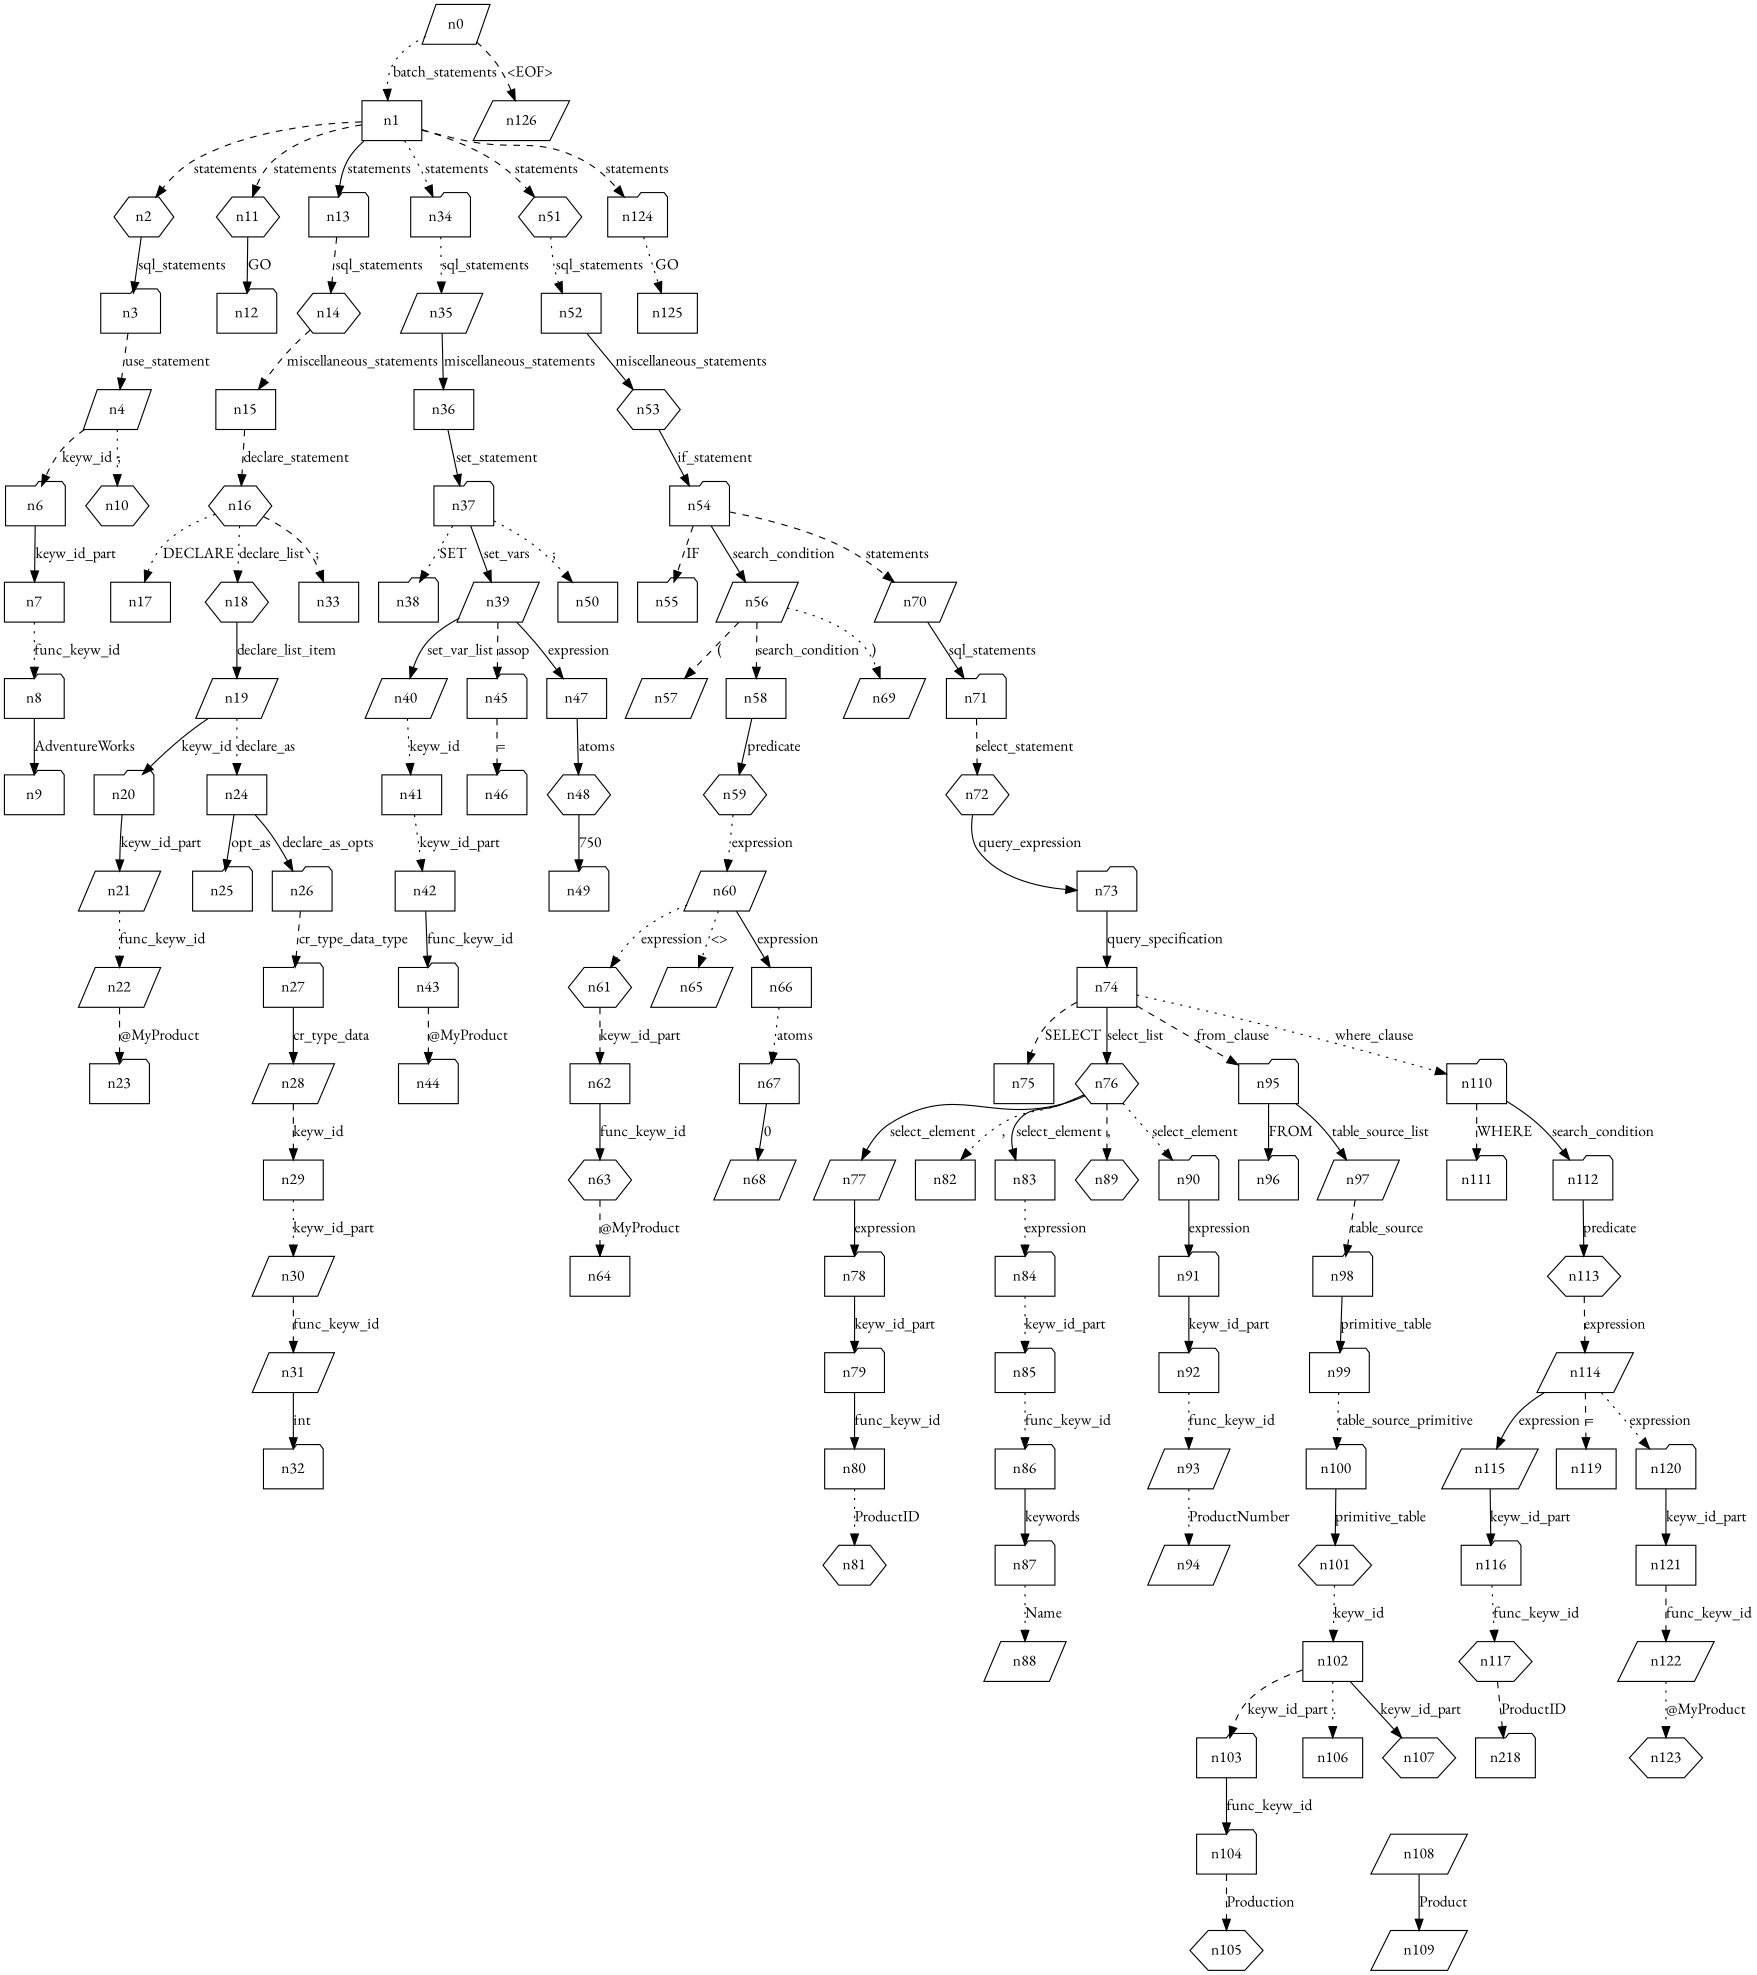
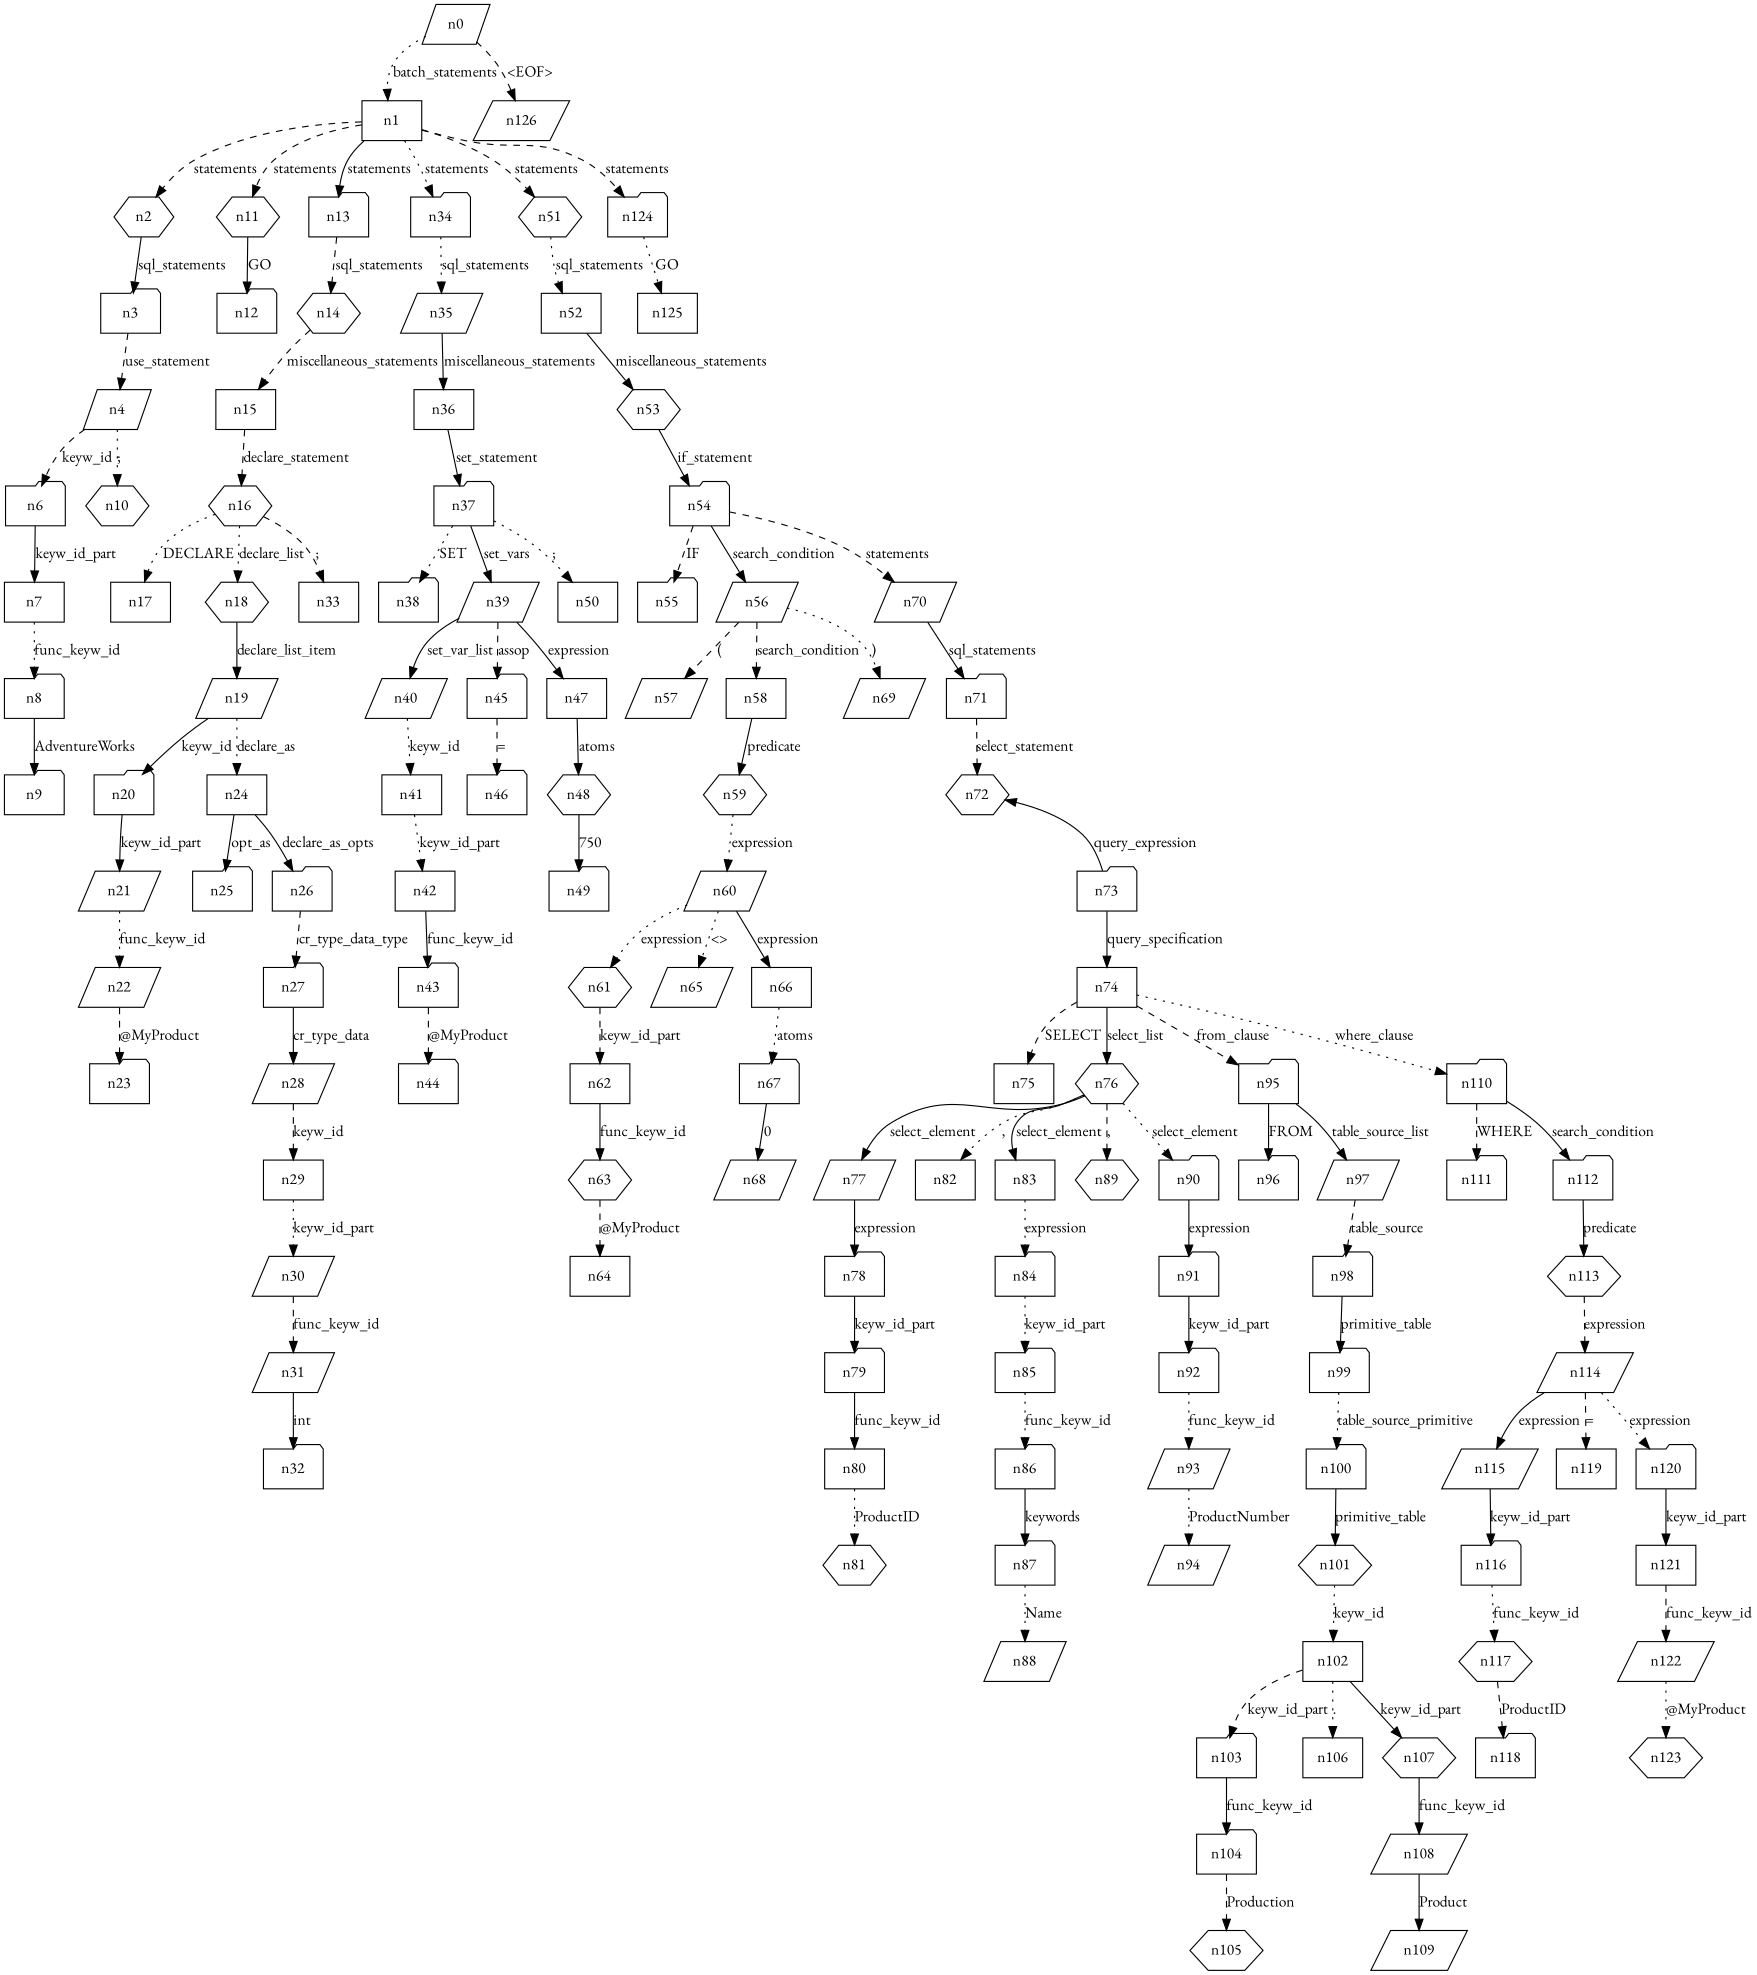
edge "n72" -> "n73": reversed
node "n218": label "n218" -> "n118"
edge "n107" -> "n108": added, label "func_keyw_id"
